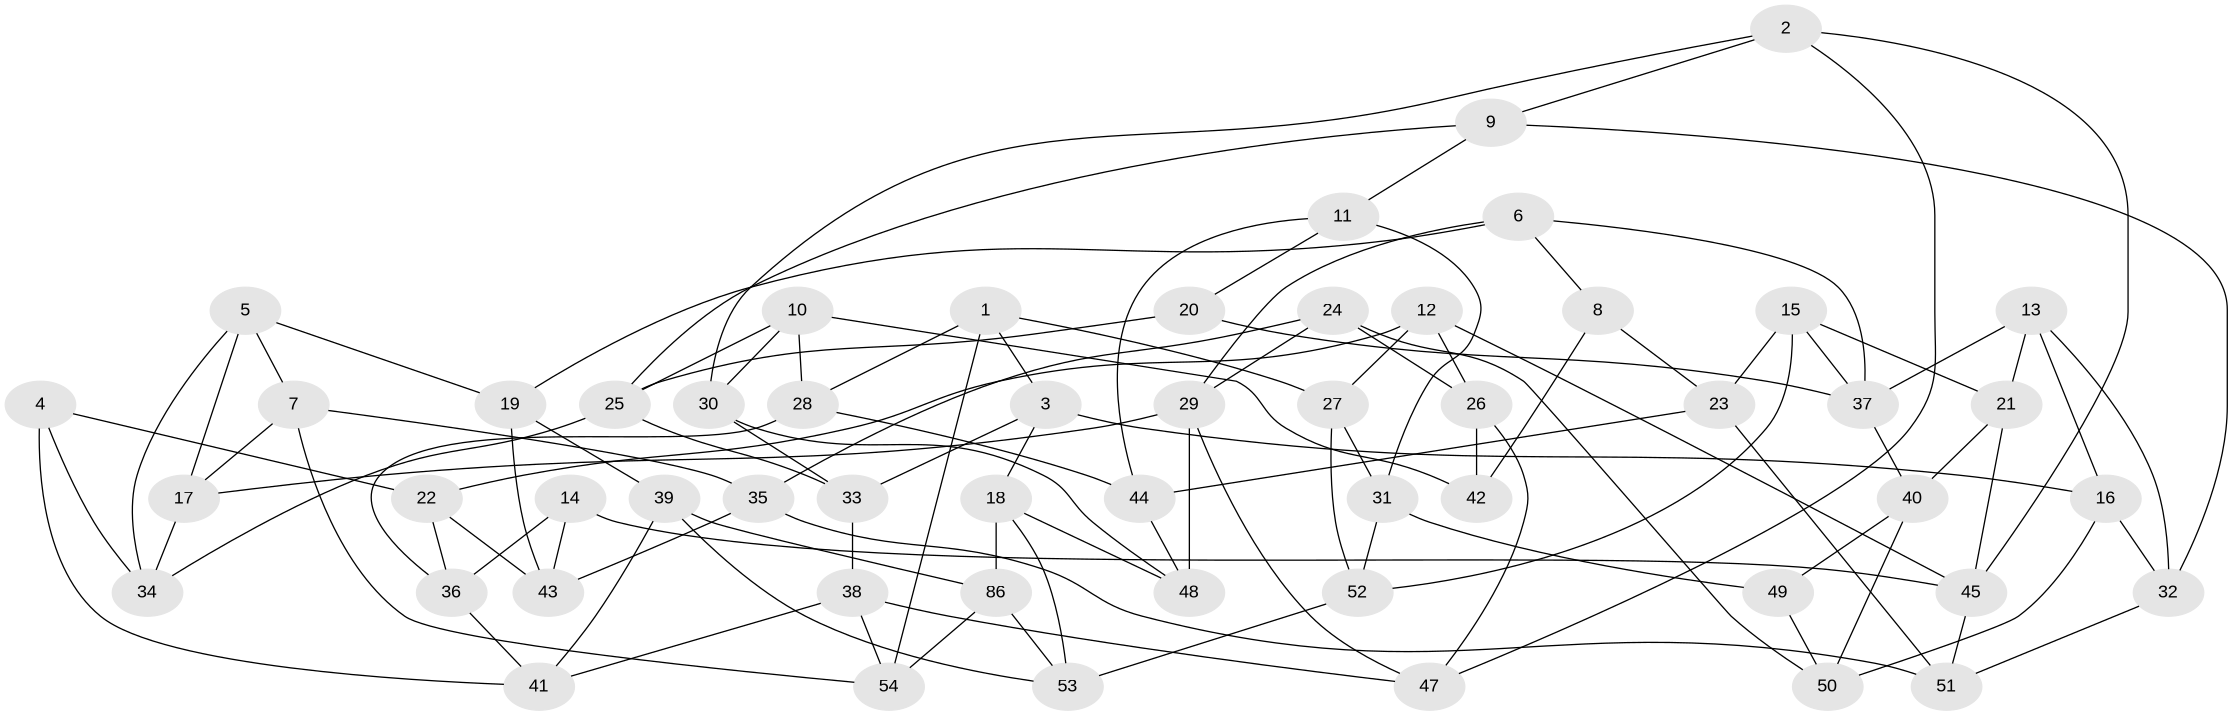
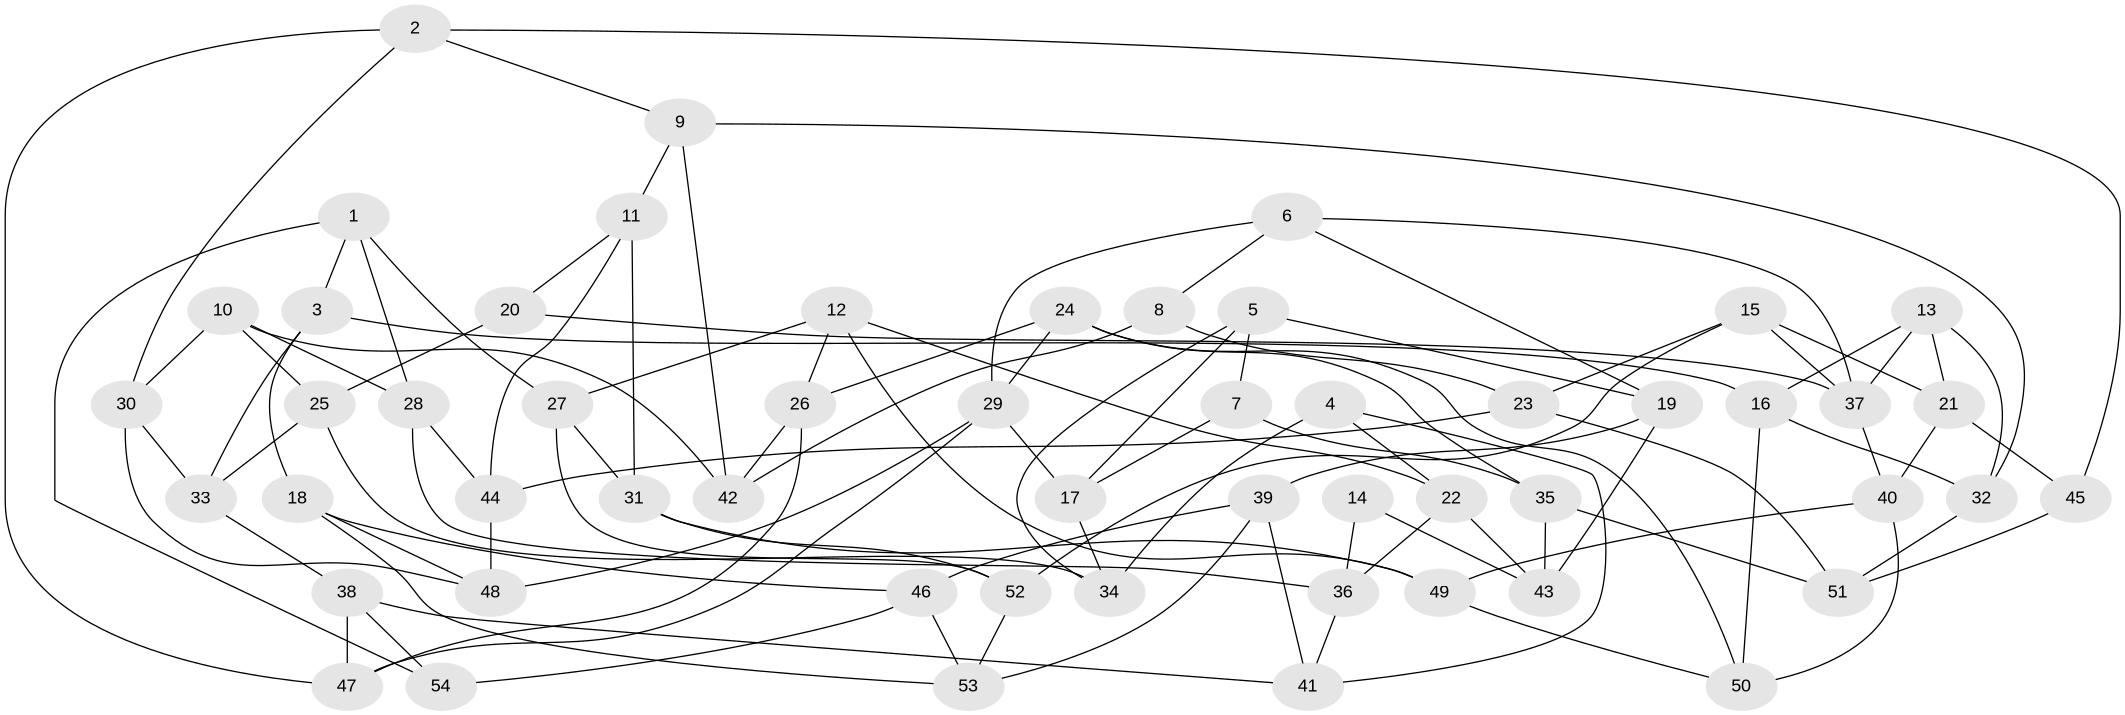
edge "9" -- "25": now "9" -- "42"
edge "12" -- "45": now "12" -- "49"
edge "14" -- "45": removed
node "86": label "86" -> "46"
edge "7" -- "54": removed
